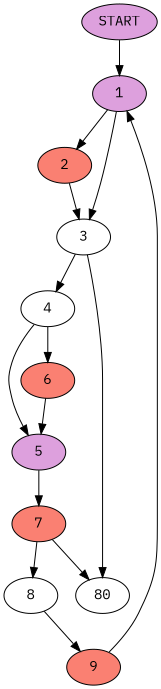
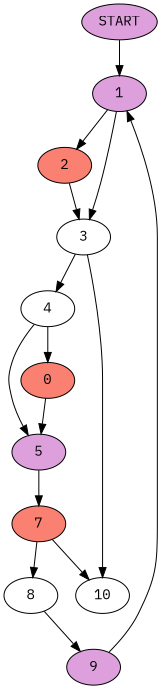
node "6": label "6" -> "0"
node "80": label "80" -> "10"
node "9": fillcolor salmon -> plum
